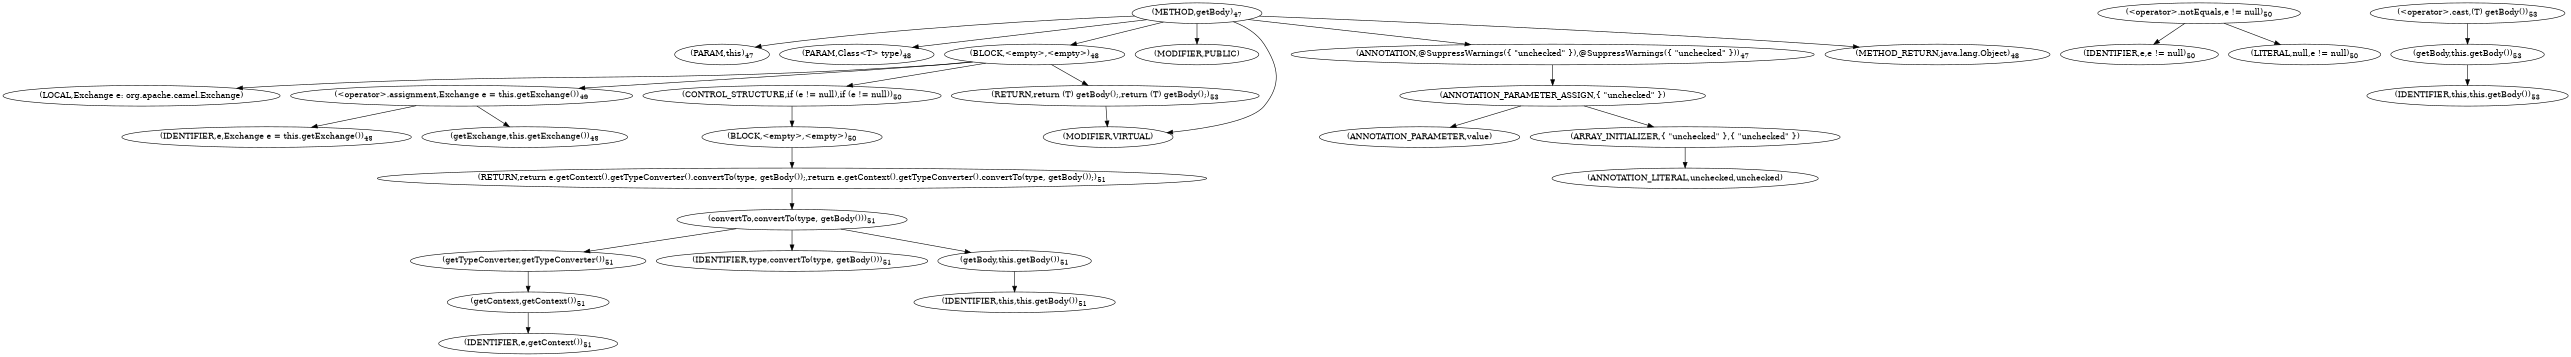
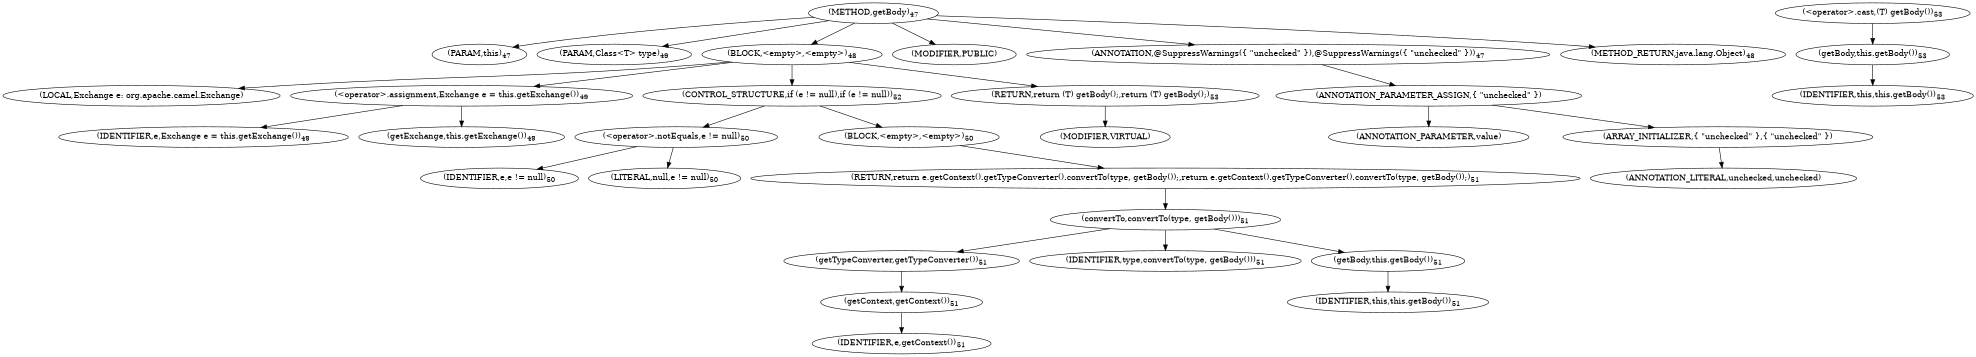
node "(PARAM,Class<T> type)": text "48" -> "49"
node "(CONTROL_STRUCTURE,if (e != null),if (e != null))": text "50" -> "52"
edge "(METHOD,getBody)" -> "(MODIFIER,VIRTUAL)": removed
edge "(CONTROL_STRUCTURE,if (e != null),if (e != null))" -> "(<operator>.notEquals,e != null)": added
